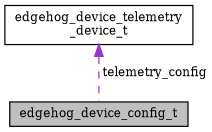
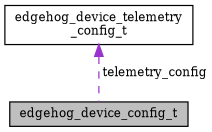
node "edgehog_device_telemetry _device_t": label "edgehog_device_telemetry _device_t" -> "edgehog_device_telemetry _config_t"
